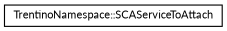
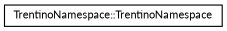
node "TrentinoNamespace::SCAServiceToAttach": label "TrentinoNamespace::SCAServiceToAttach" -> "TrentinoNamespace::TrentinoNamespace"
